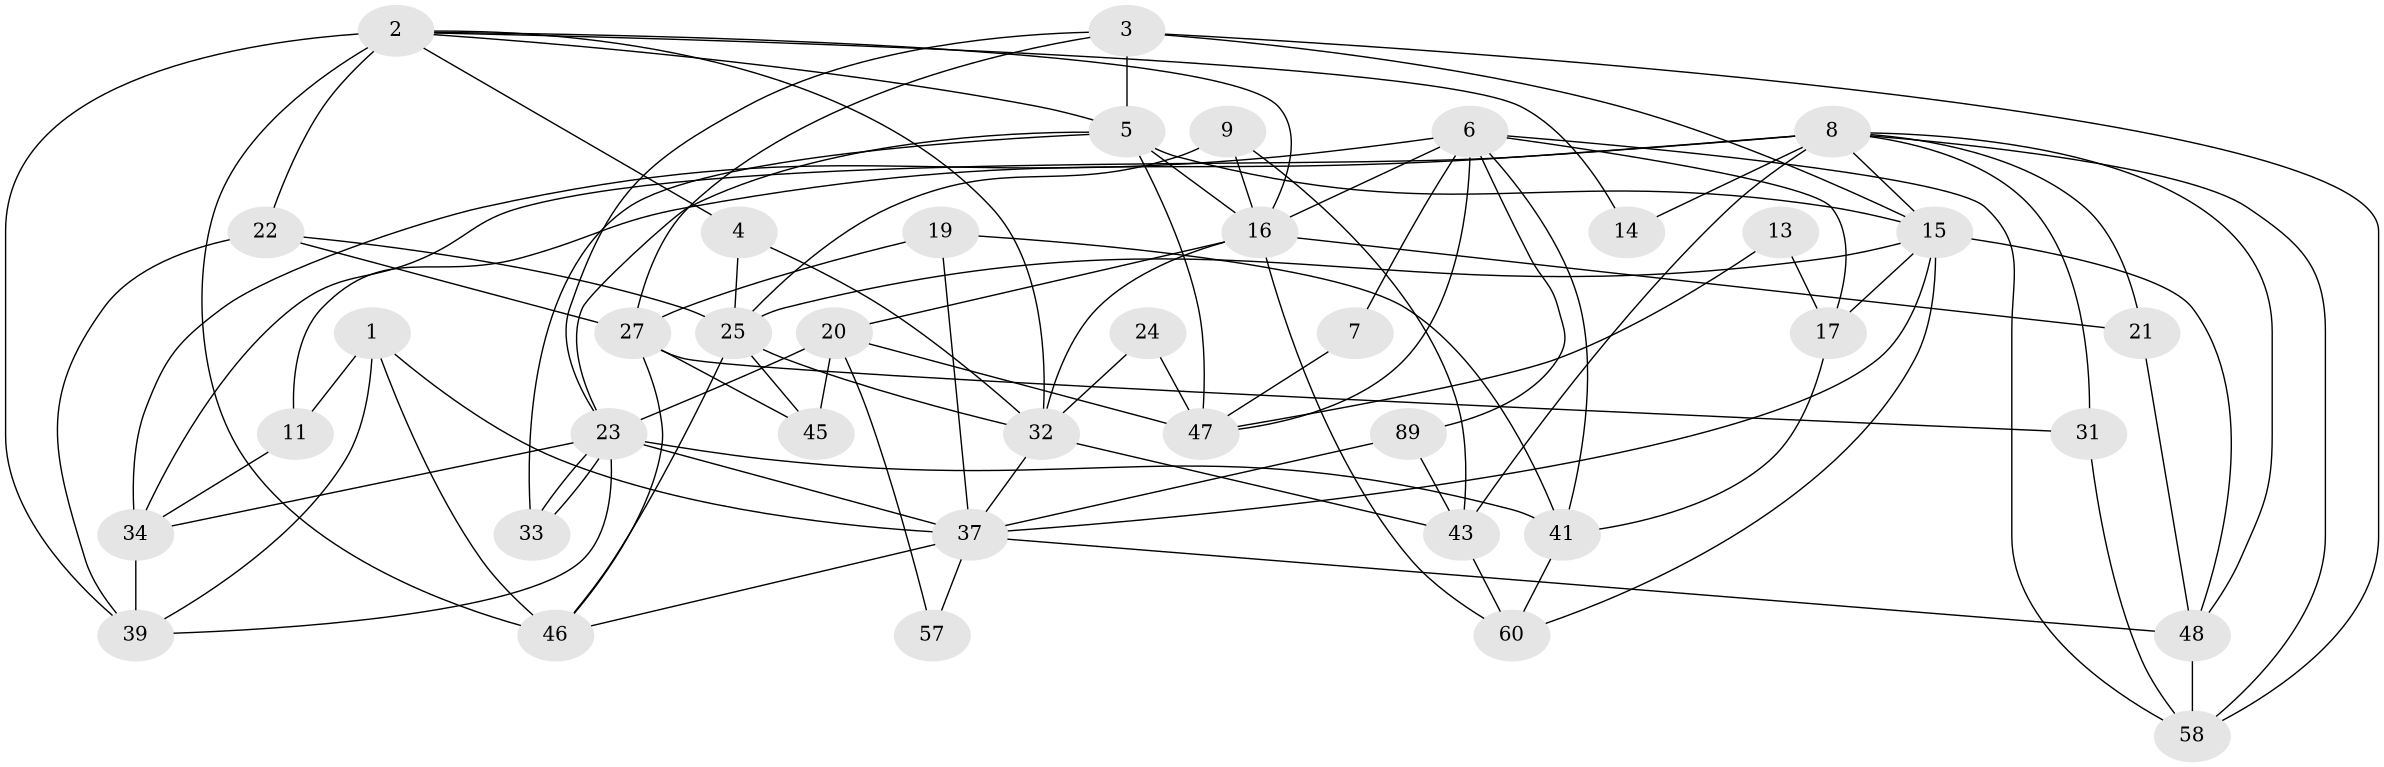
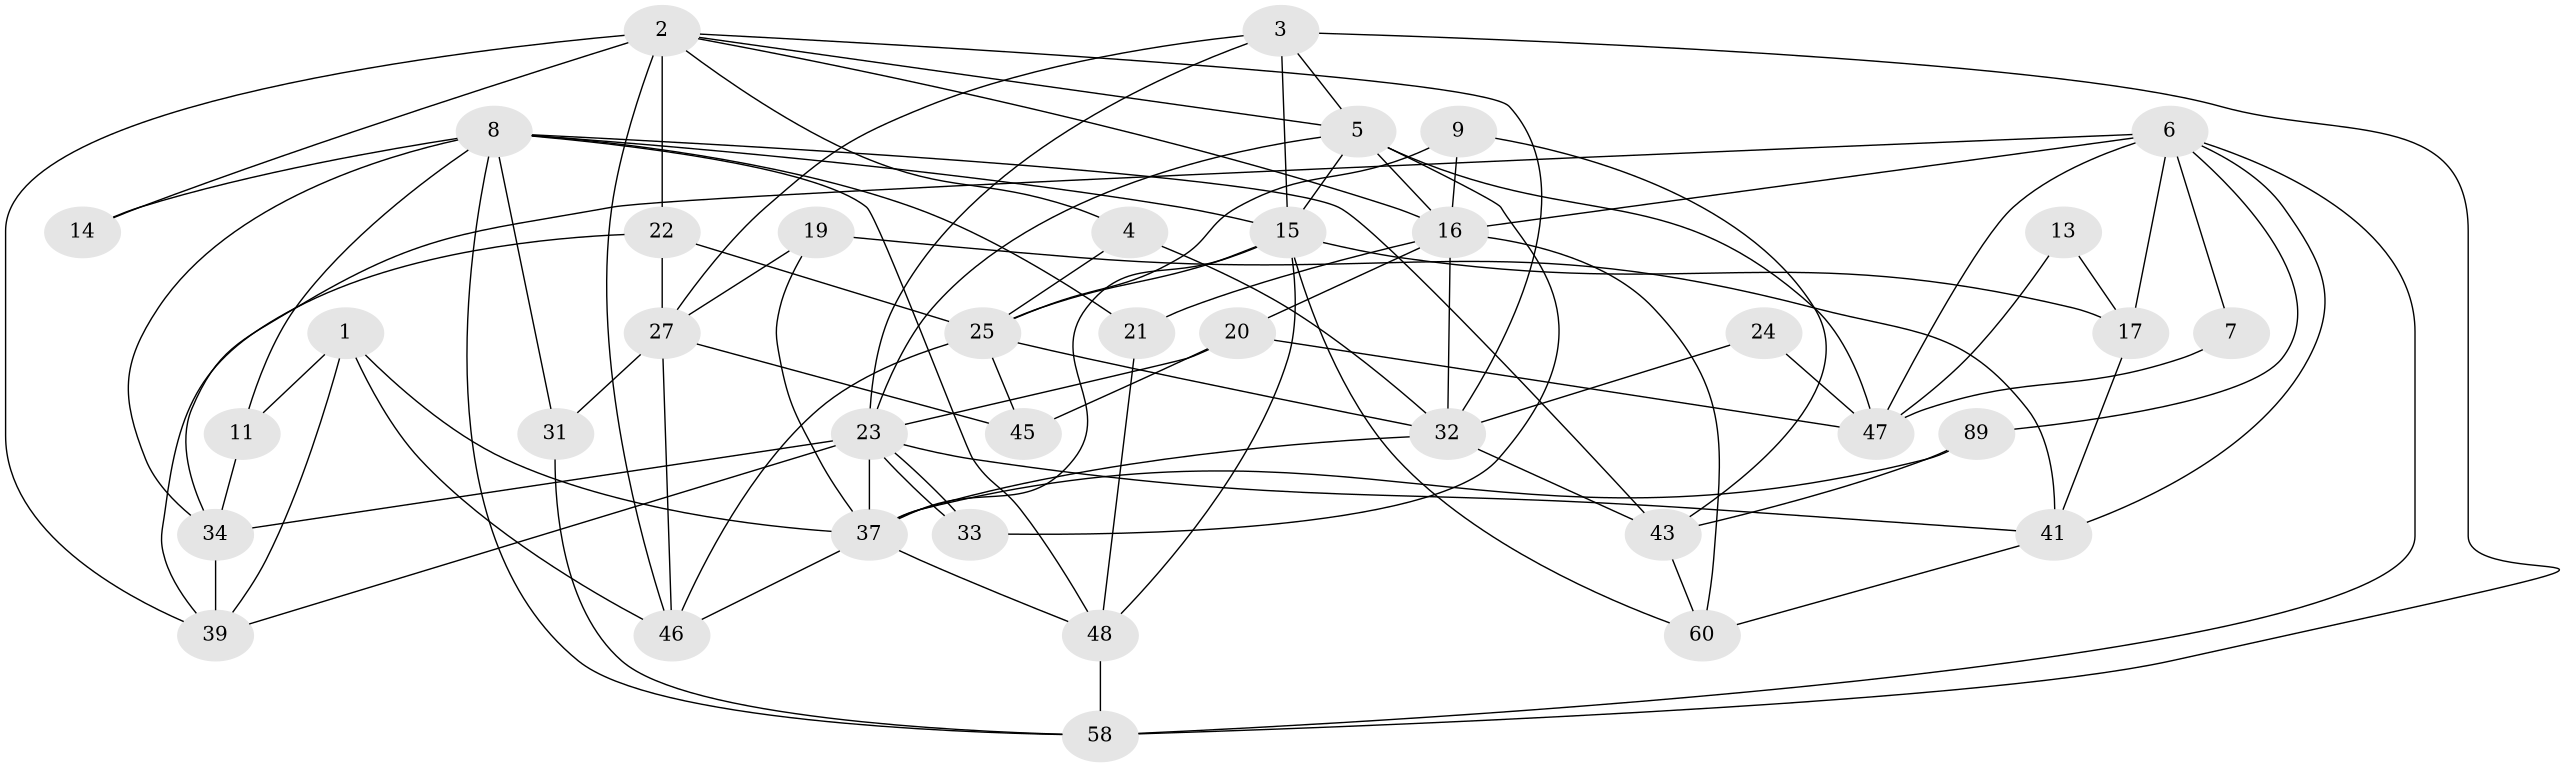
node "57": removed
